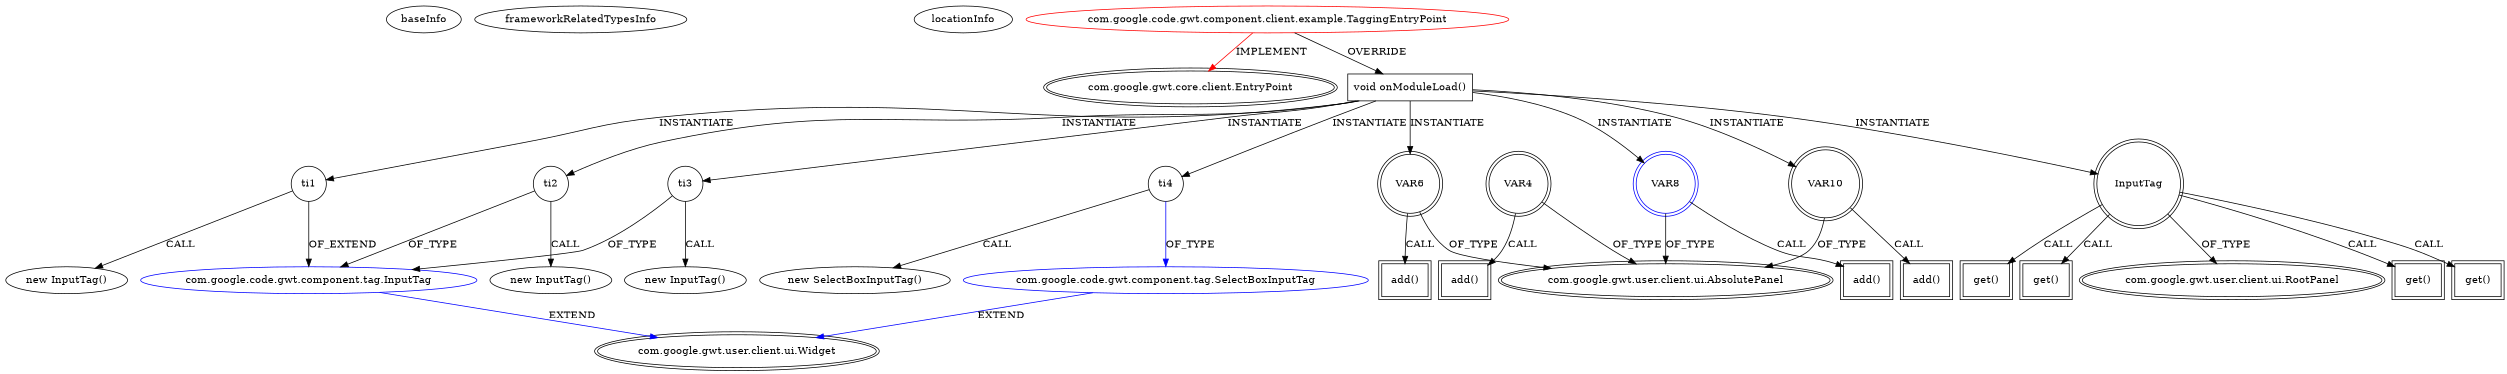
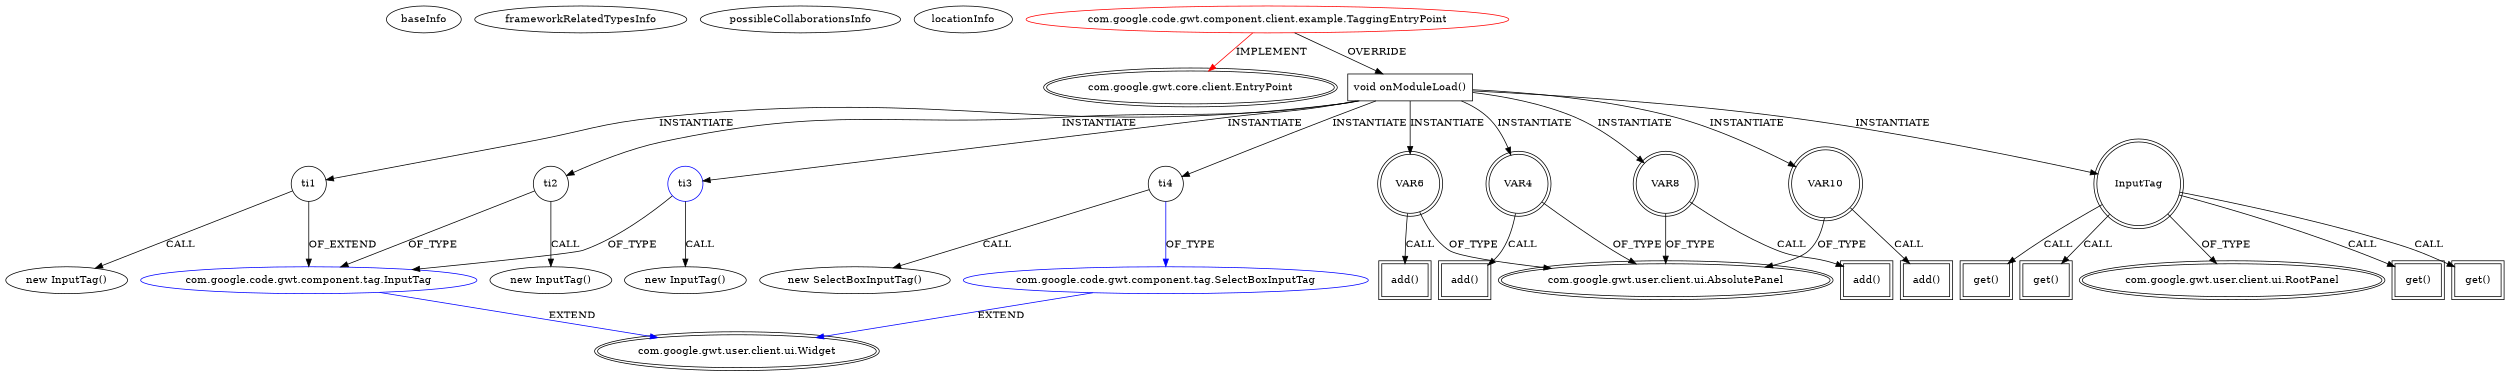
node "possibleCollaborationsInfo": added
edge "void onModuleLoad()" -> "VAR4": added, label "INSTANTIATE"
node "ti3": color black -> blue
node "VAR8": color blue -> black
